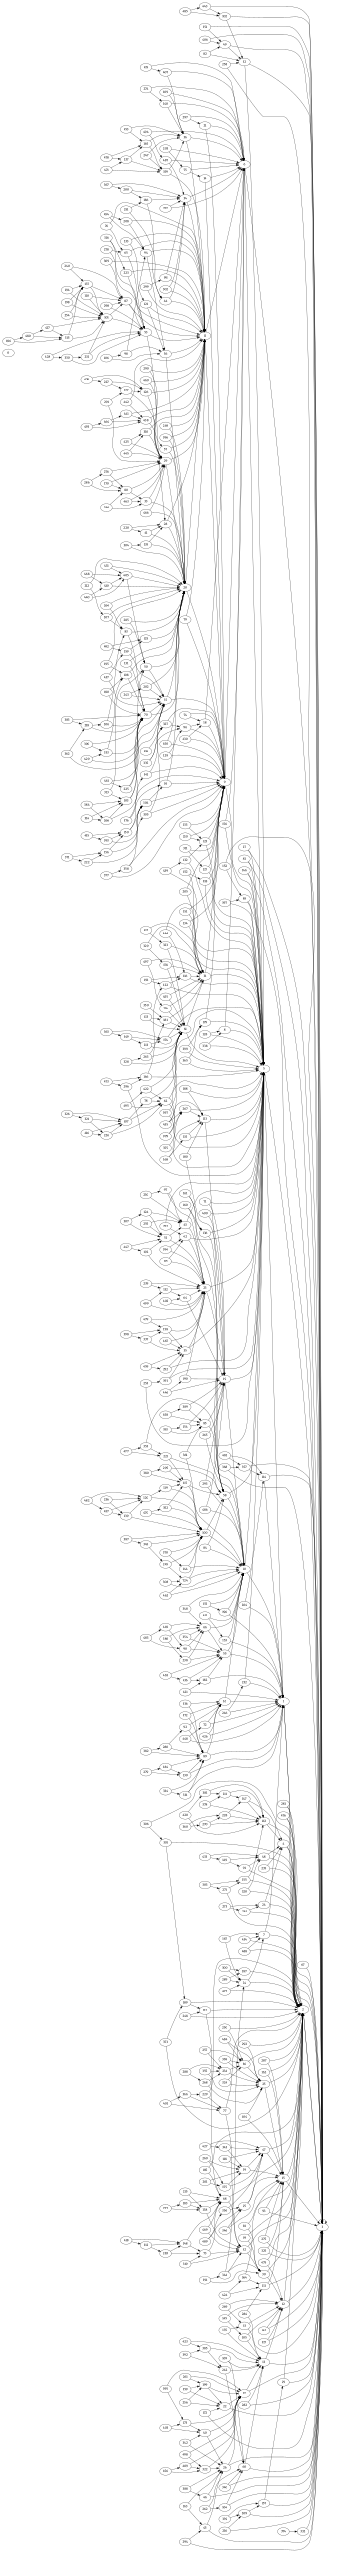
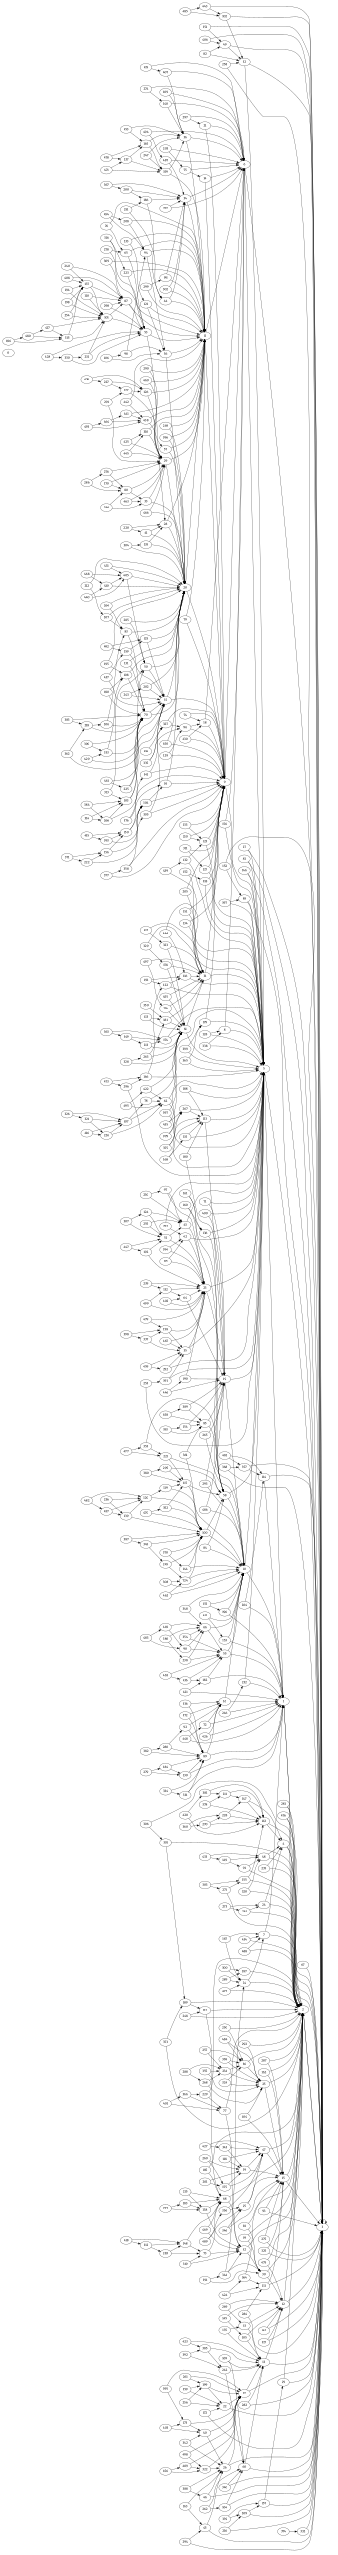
node "408": added
edge "125" -> "37": added
edge "435" -> "113": now "375" -> "113"
